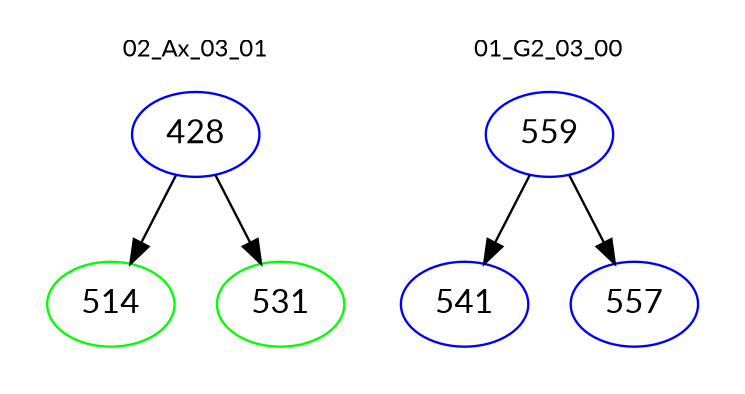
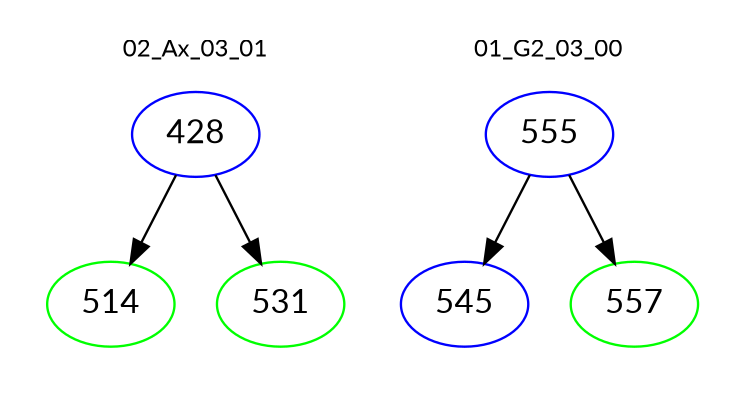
node "559": label "559" -> "555"
node "541": label "541" -> "545"
node "557": color blue -> green
